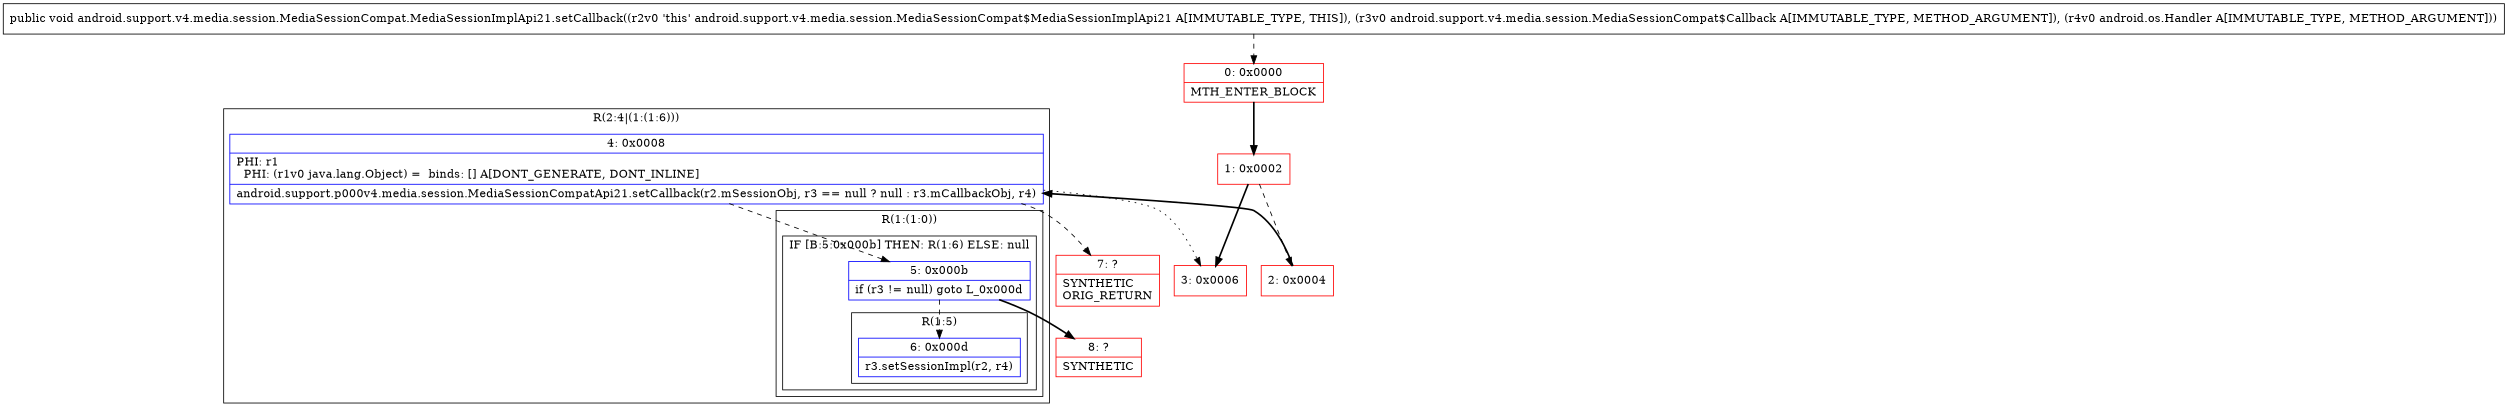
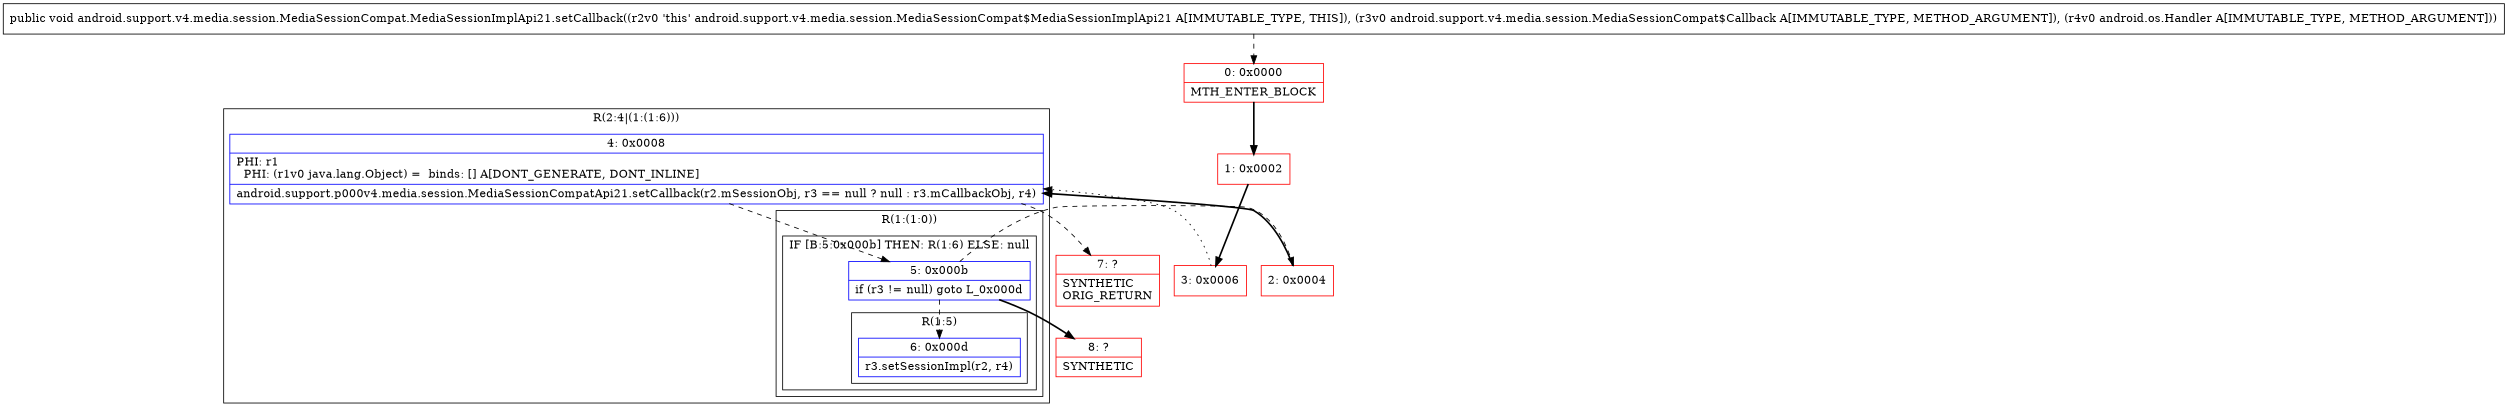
edge "4: 0x0008" -> "3: 0x0006": reversed
edge "1: 0x0002" -> "2: 0x0004": now "5: 0x000b" -> "2: 0x0004"
